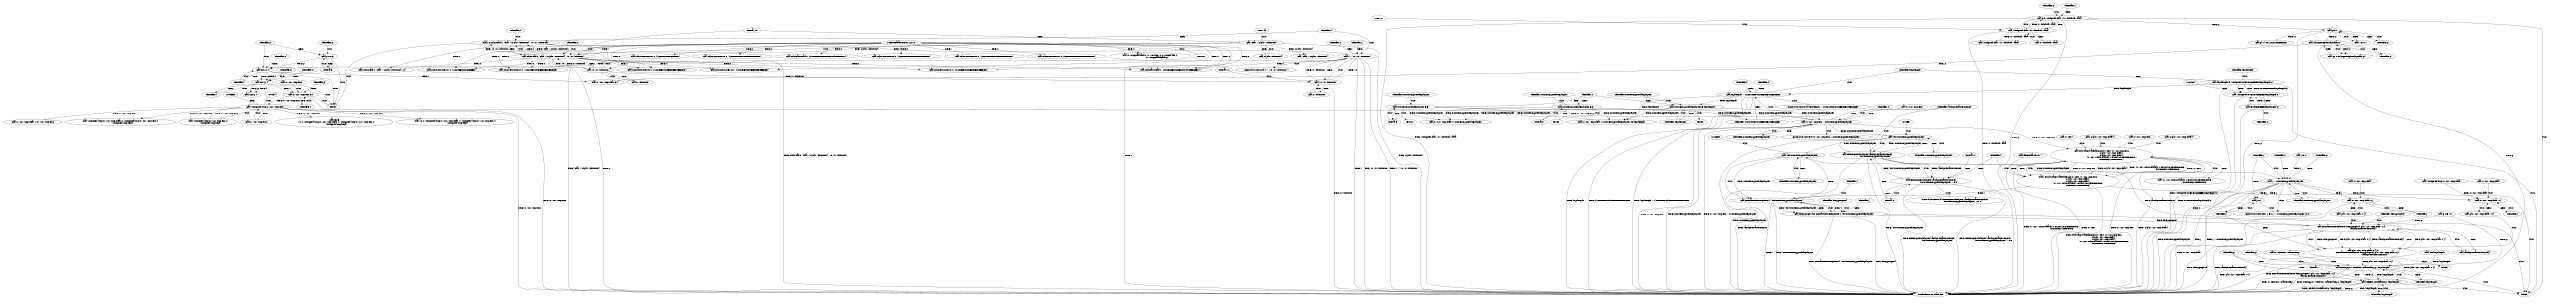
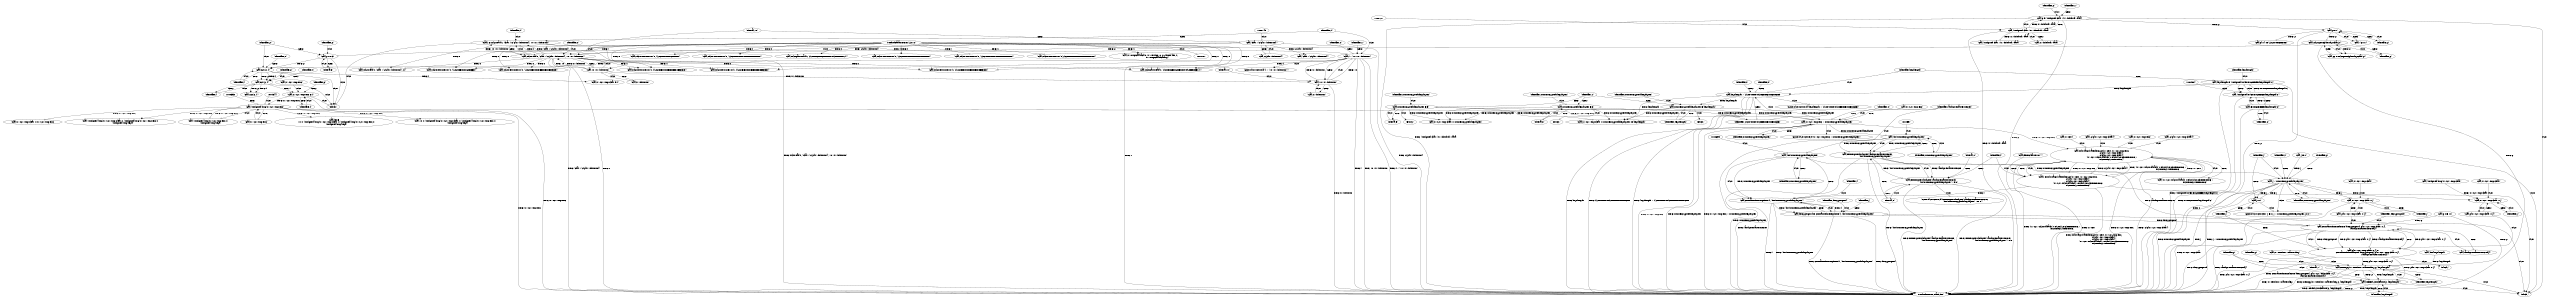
edge "(Call,ssl2_get_cipher_by_char(p))" -> "(Call,s->s2->tmp.clear = i)": now "(Call,ssl2_get_cipher_by_char(p))" -> "(Call,p += 3)"
edge "(Call,EVP_CIPHER_key_length(c))" -> "(Identifier,c)": added, label "CFG:"
